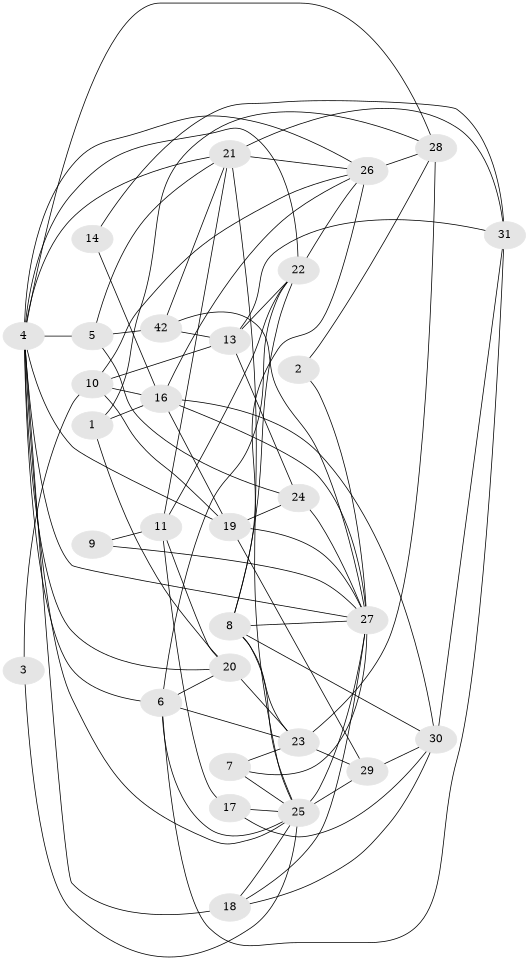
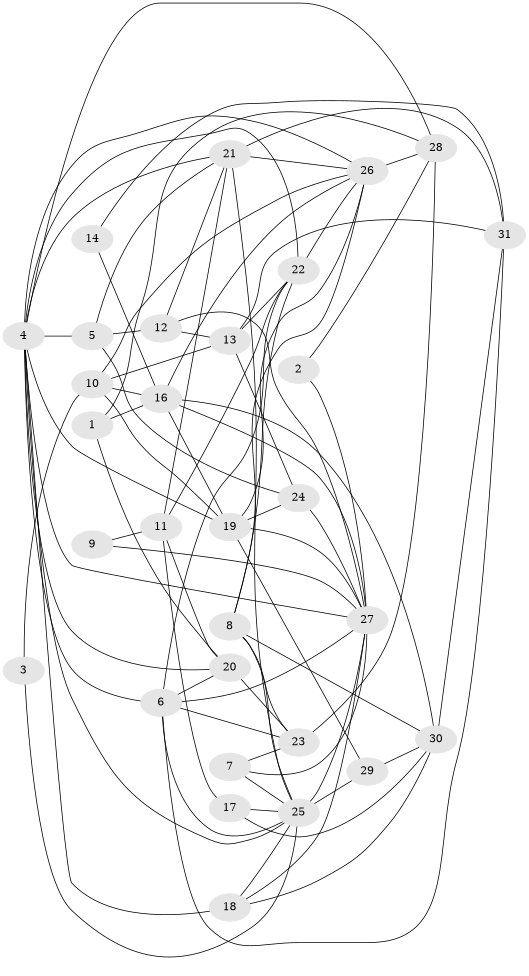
edge "26" -- "19": added
node "42": label "42" -> "12"
edge "27" -- "8": now "27" -- "6"
edge "23" -- "29": removed
